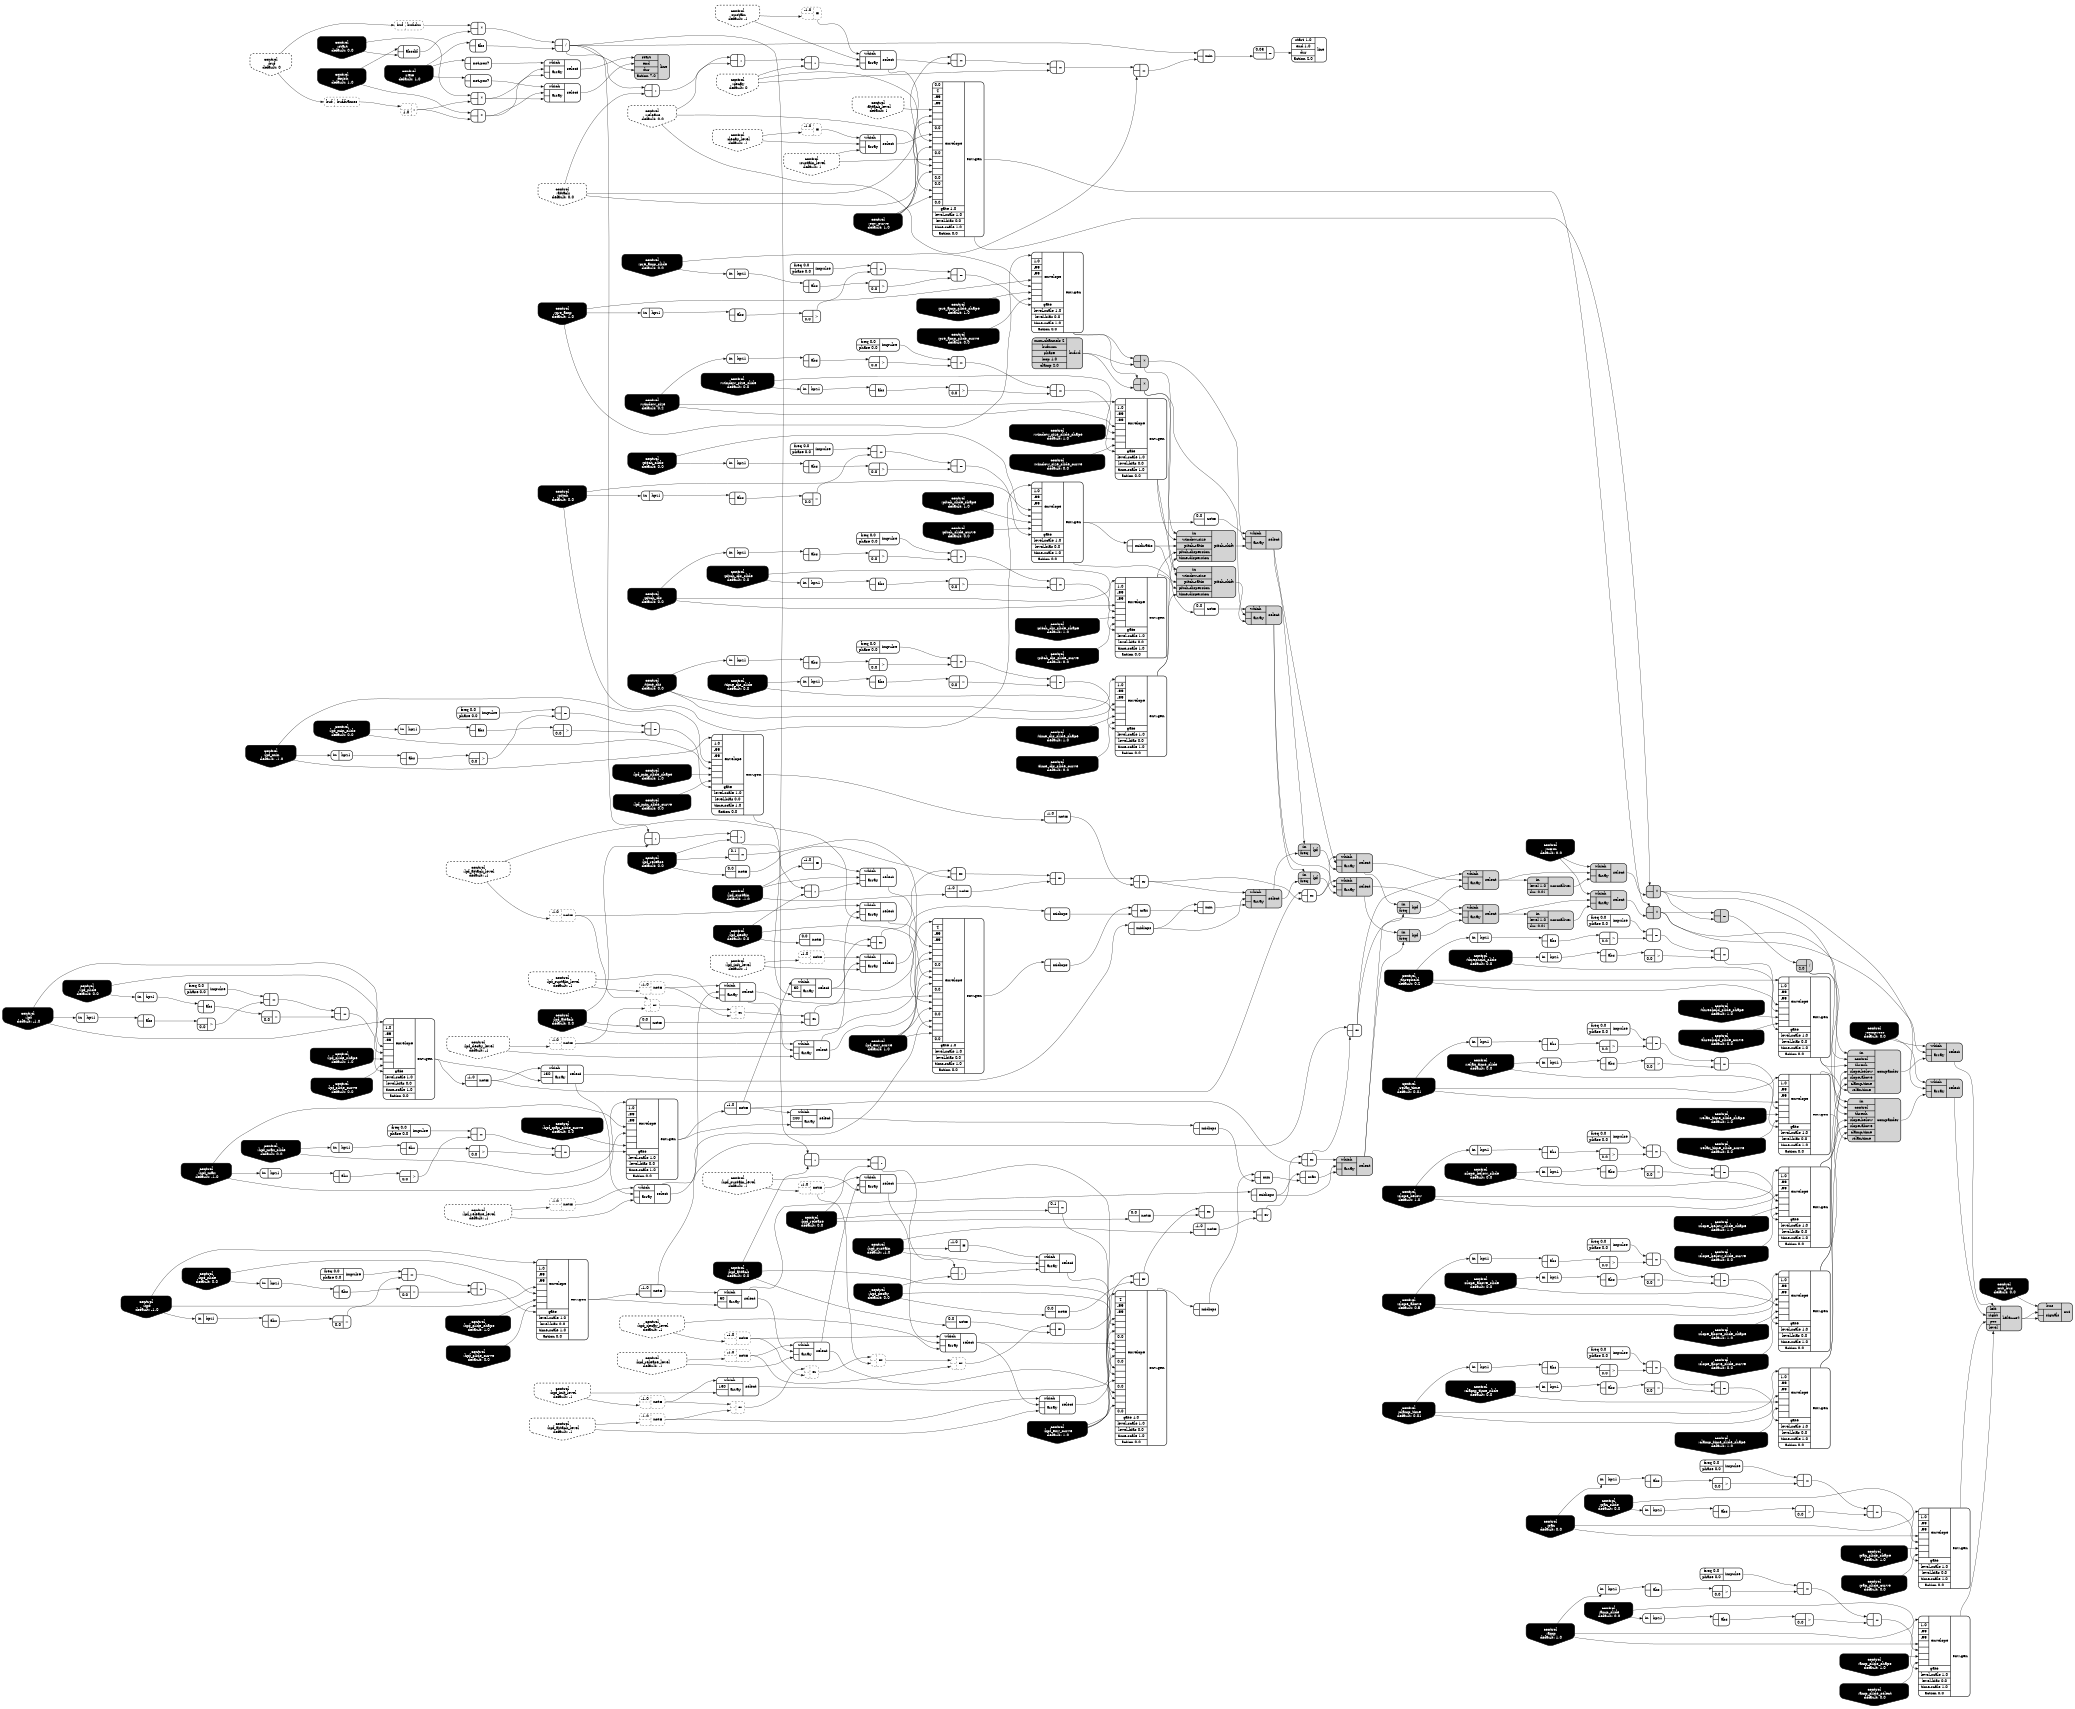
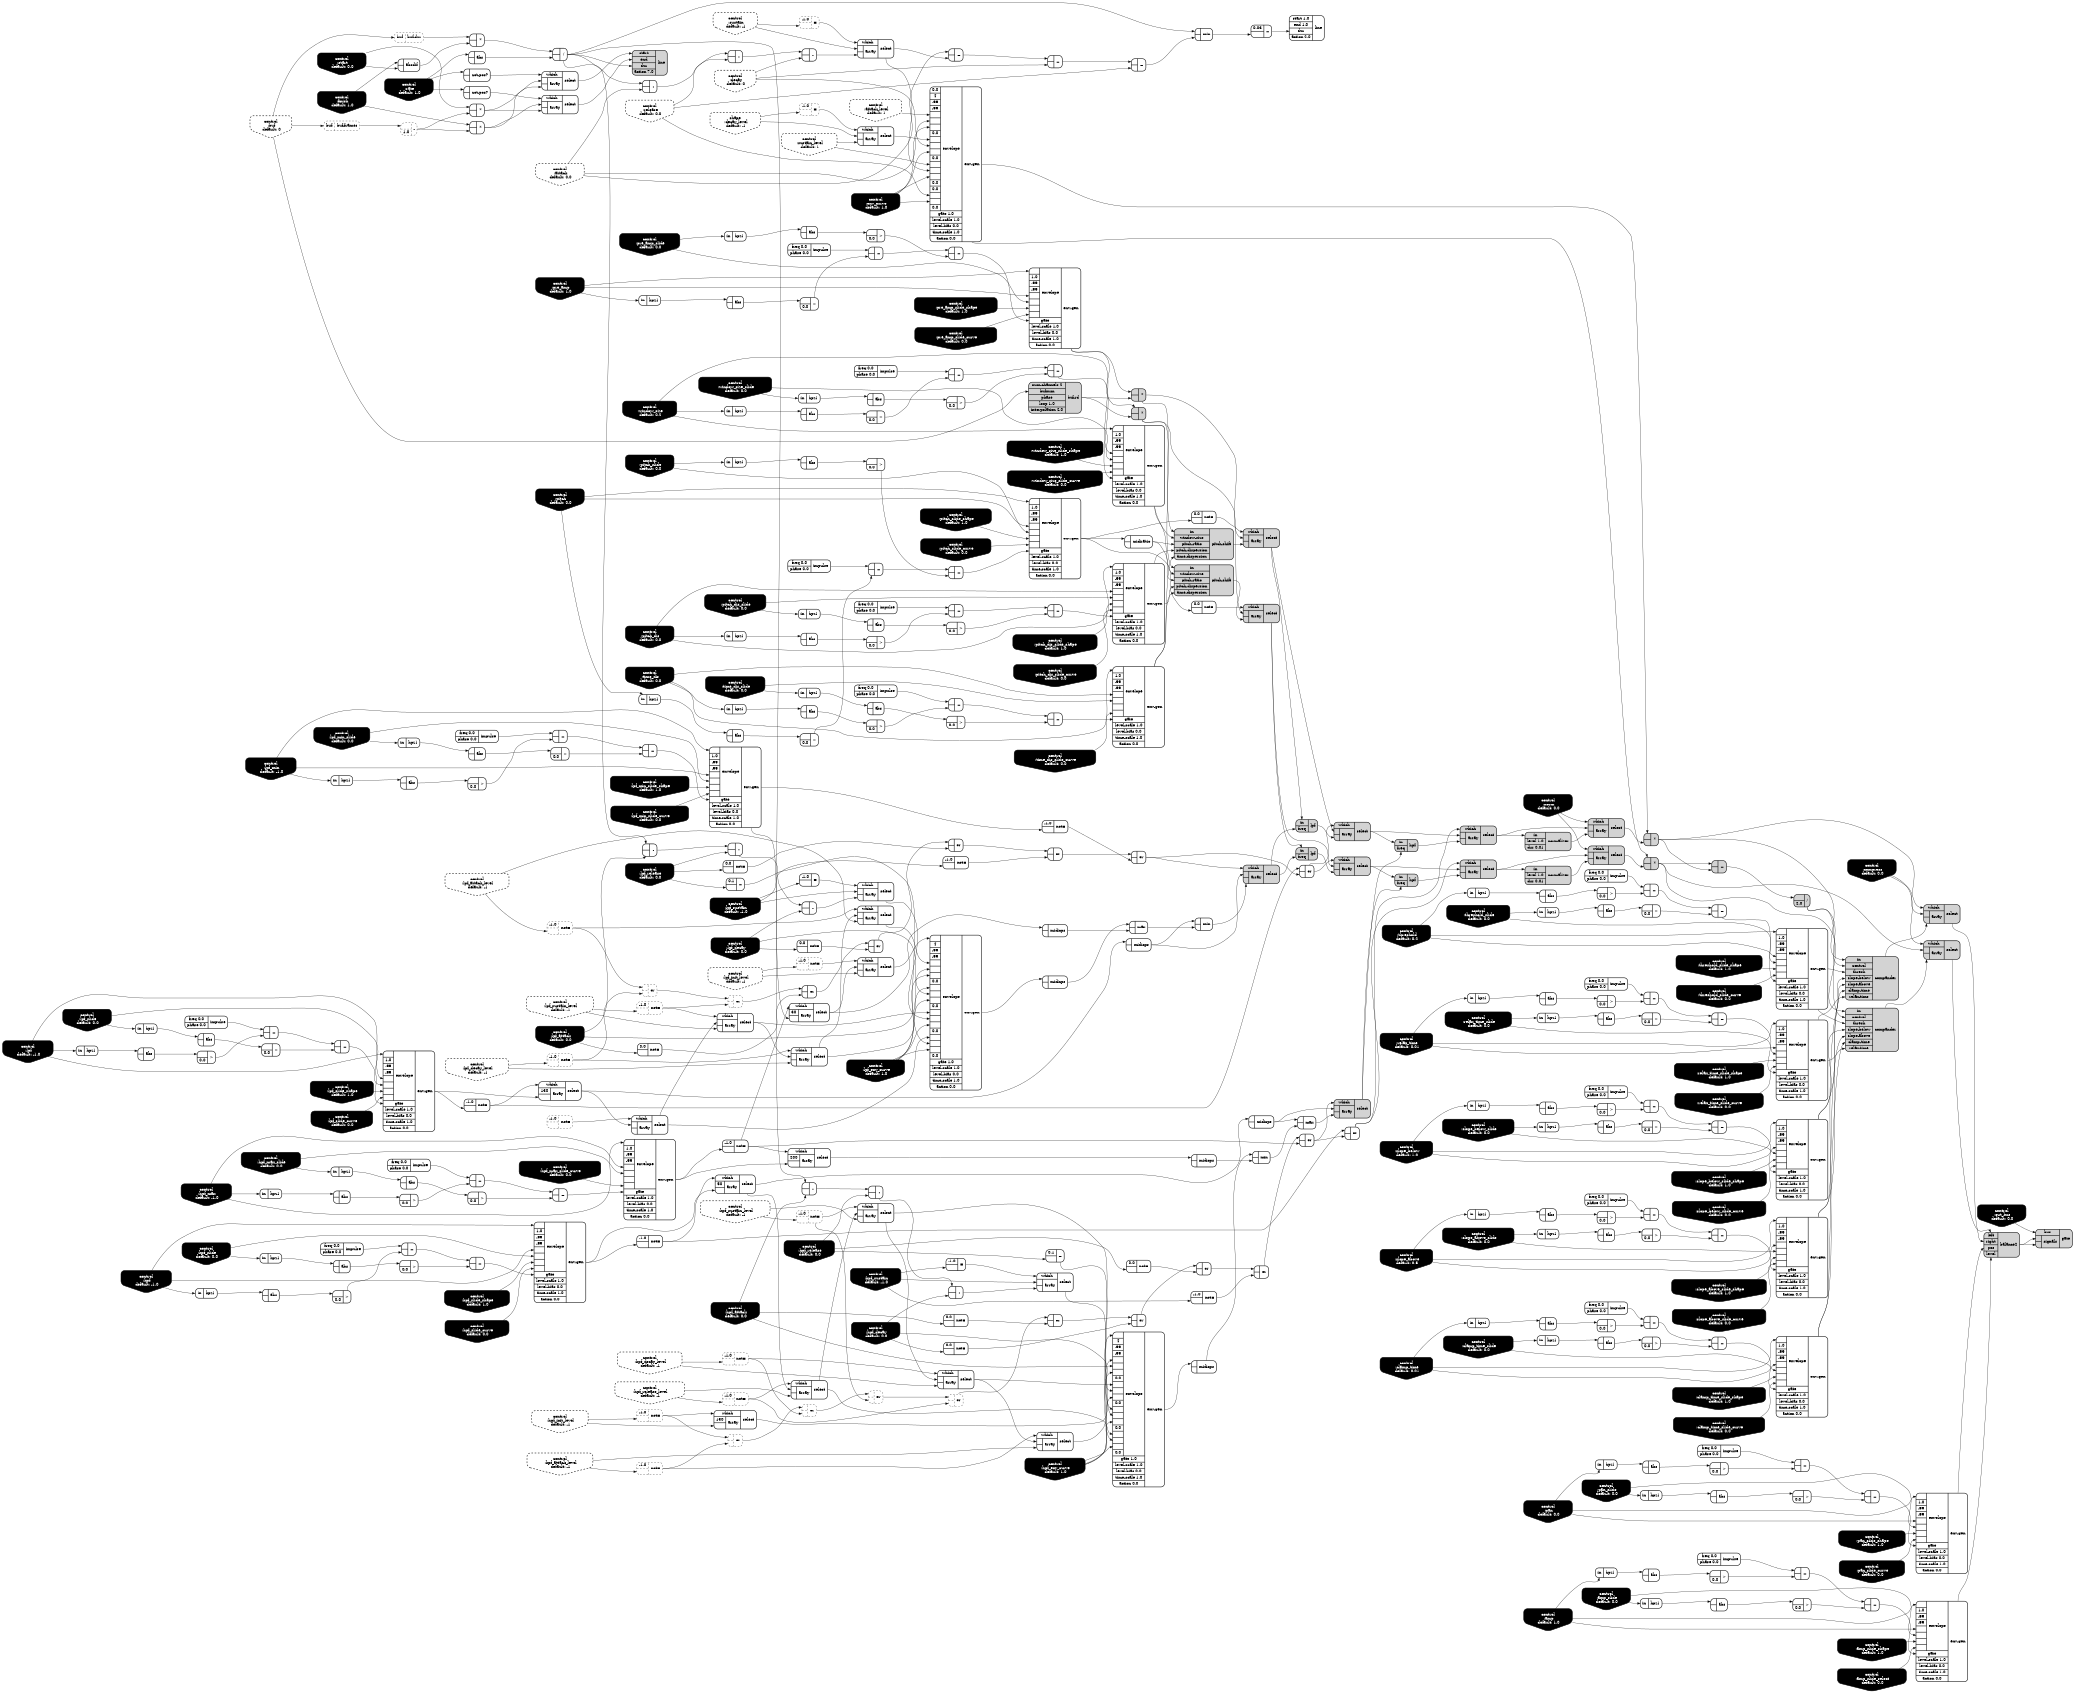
node "control :decay_level default: -1": label "control :decay_level default: -1" -> "shape :decay_level default: -1"
node "num-channels 2": text "clamp 2.0" -> "interpolation 2.0"
edge "control :buf default: 0" -> "num-channels 2": added
node "control :time_dis_slide_shape default: 1.0": removed
node "control :lpf_release_level default: -1": removed
node "bus": text "out" -> "gate"
node "control :clamp_time_slide_curve default: 0.0": added
